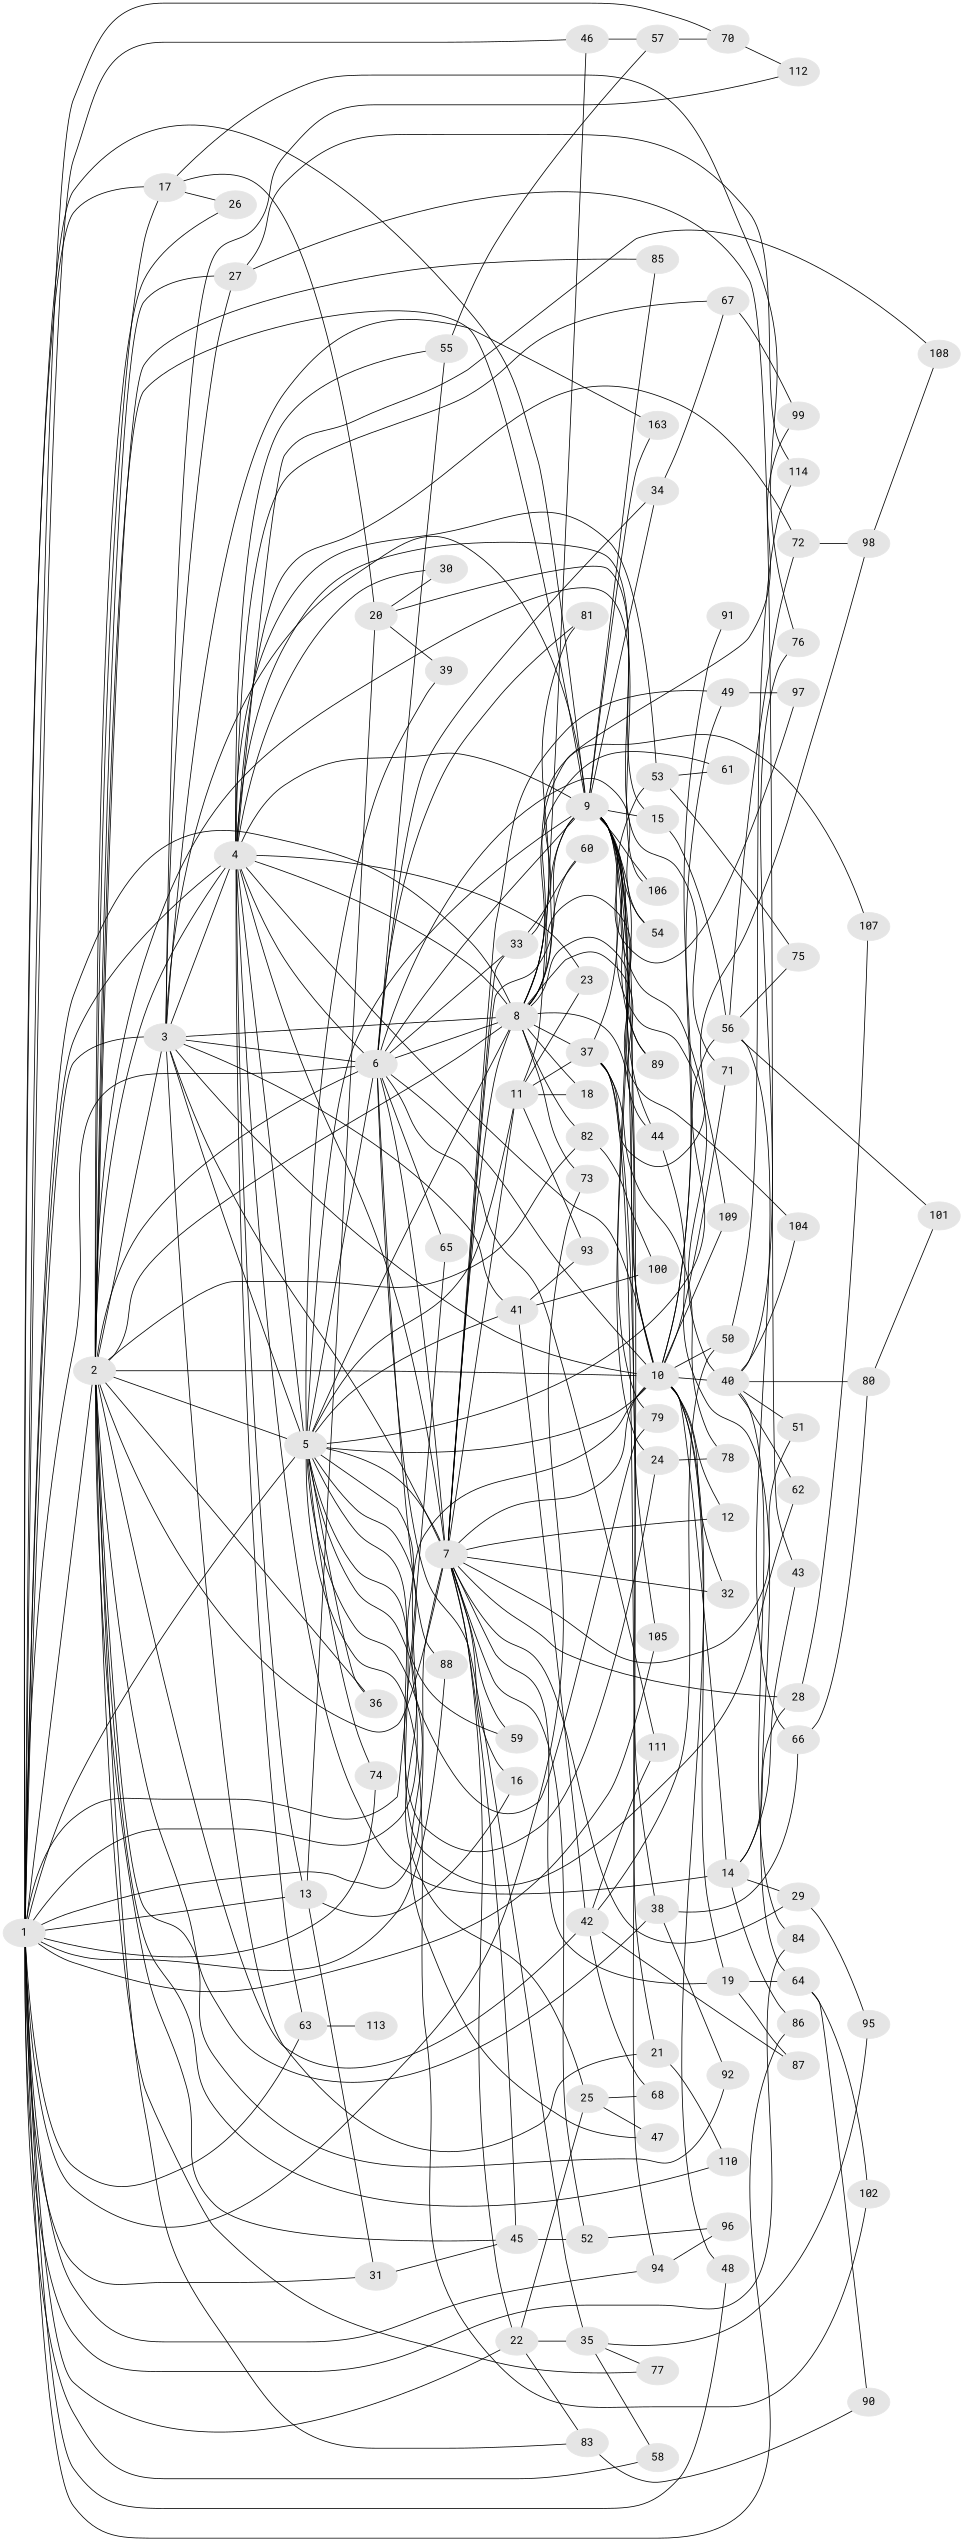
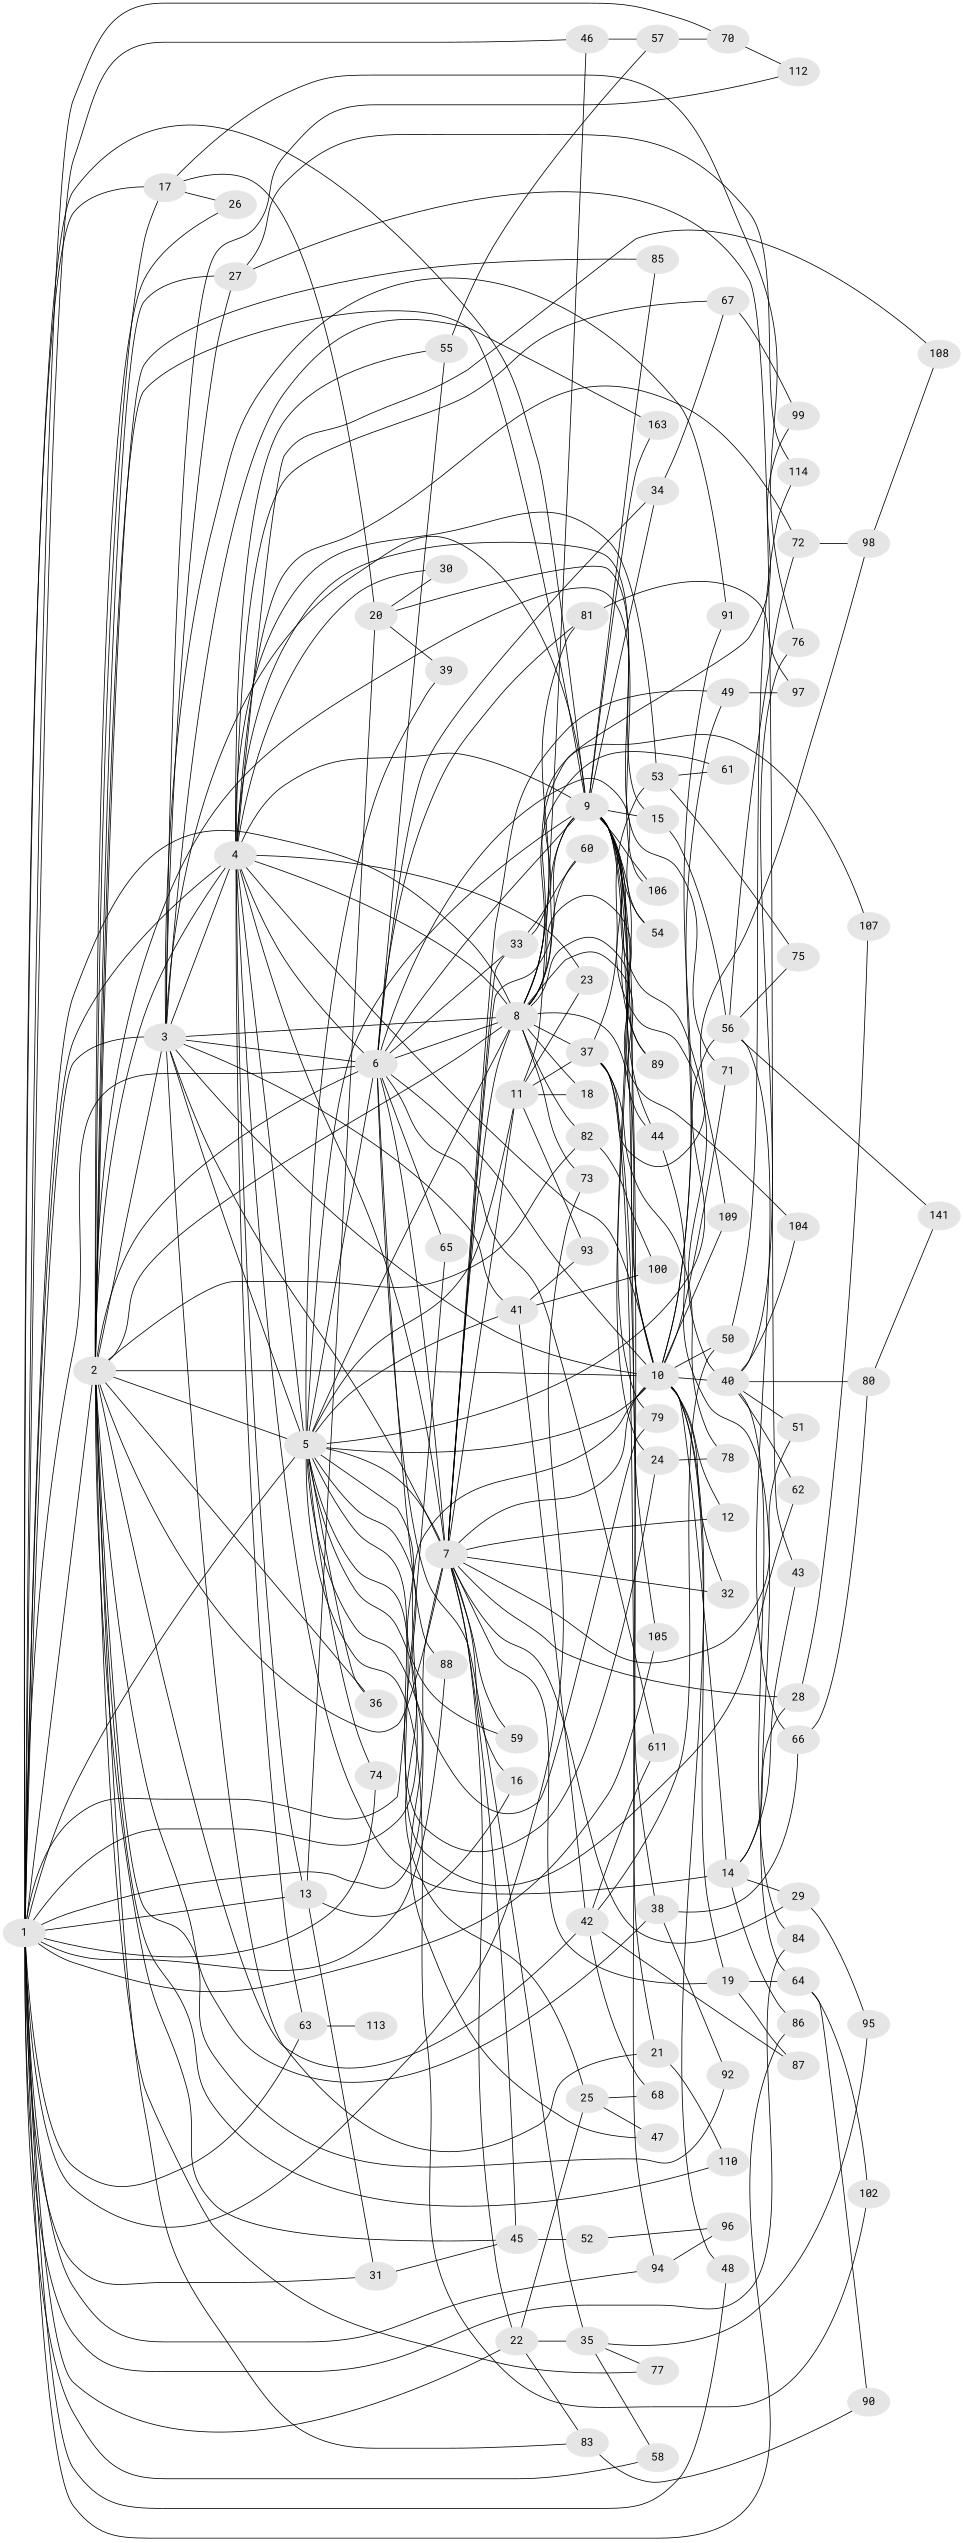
edge "91" -- "3": added
edge "97" -- "9": now "97" -- "81"
node "101": label "101" -> "141"
node "111": label "111" -> "611"
edge "7" -- "52": removed
